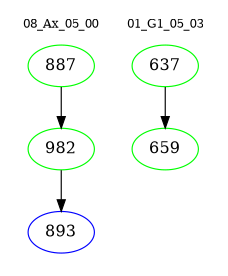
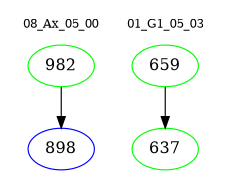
node "887": removed
edge "637" -> "659": reversed
node "893": label "893" -> "898"
